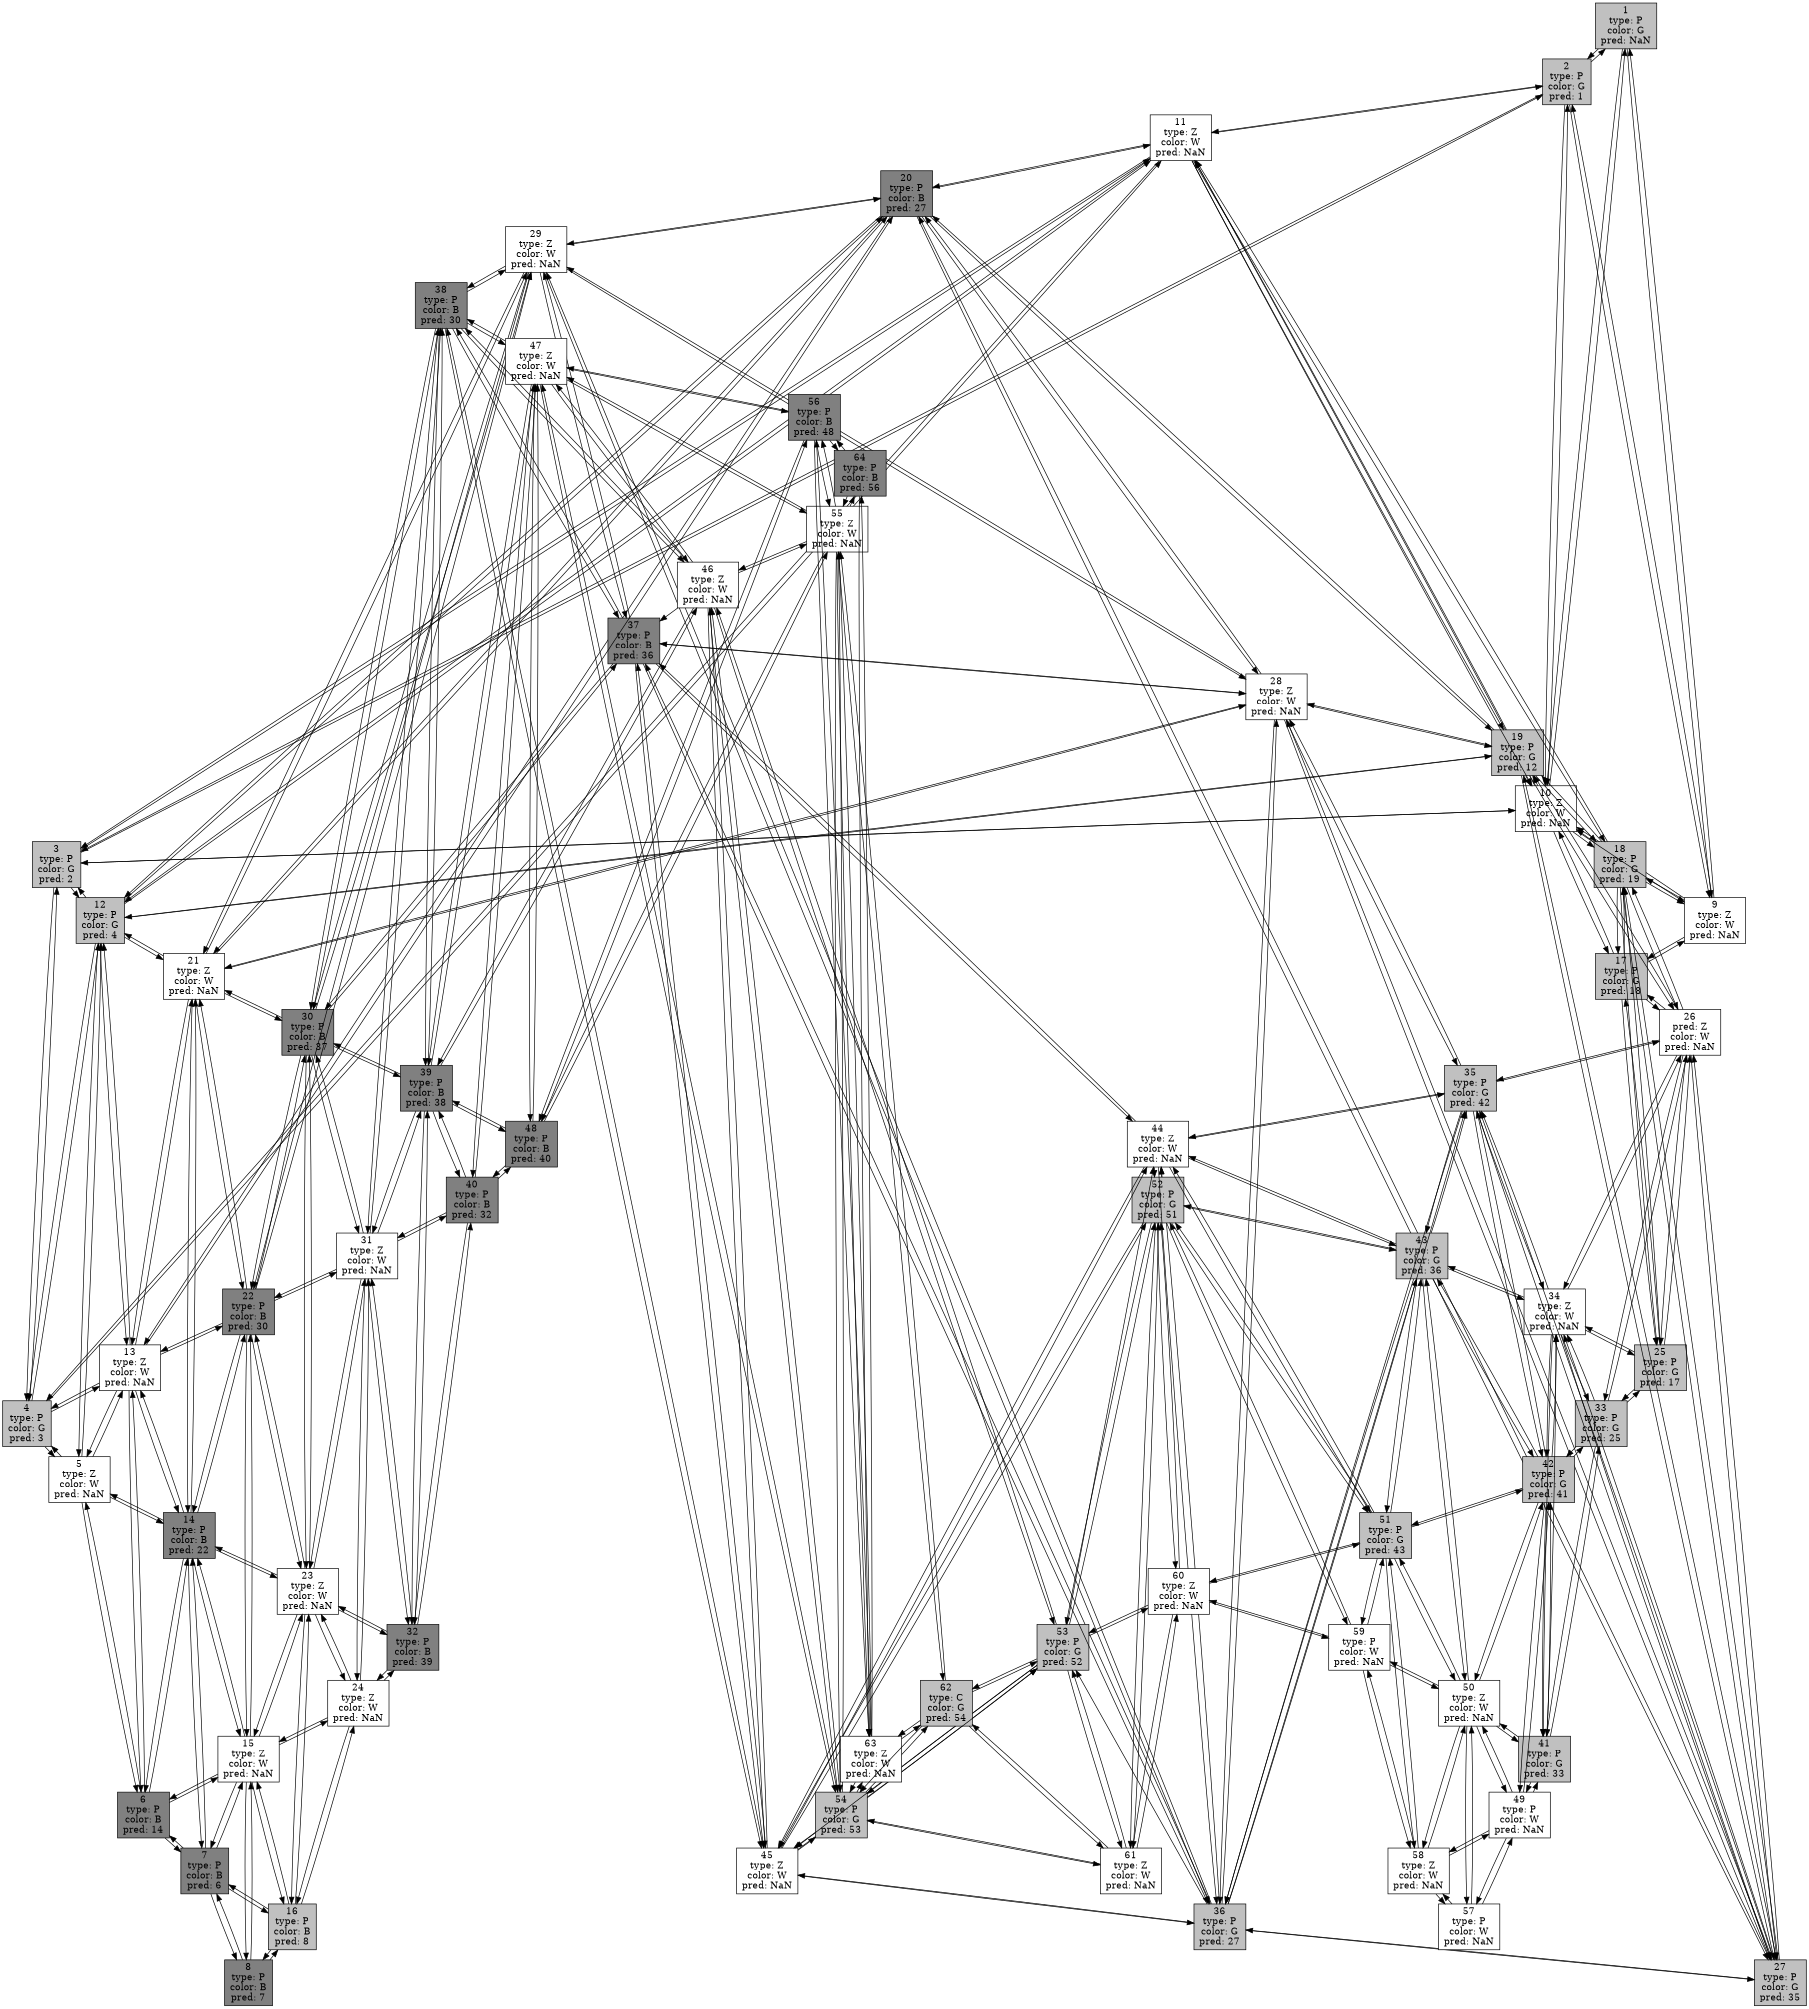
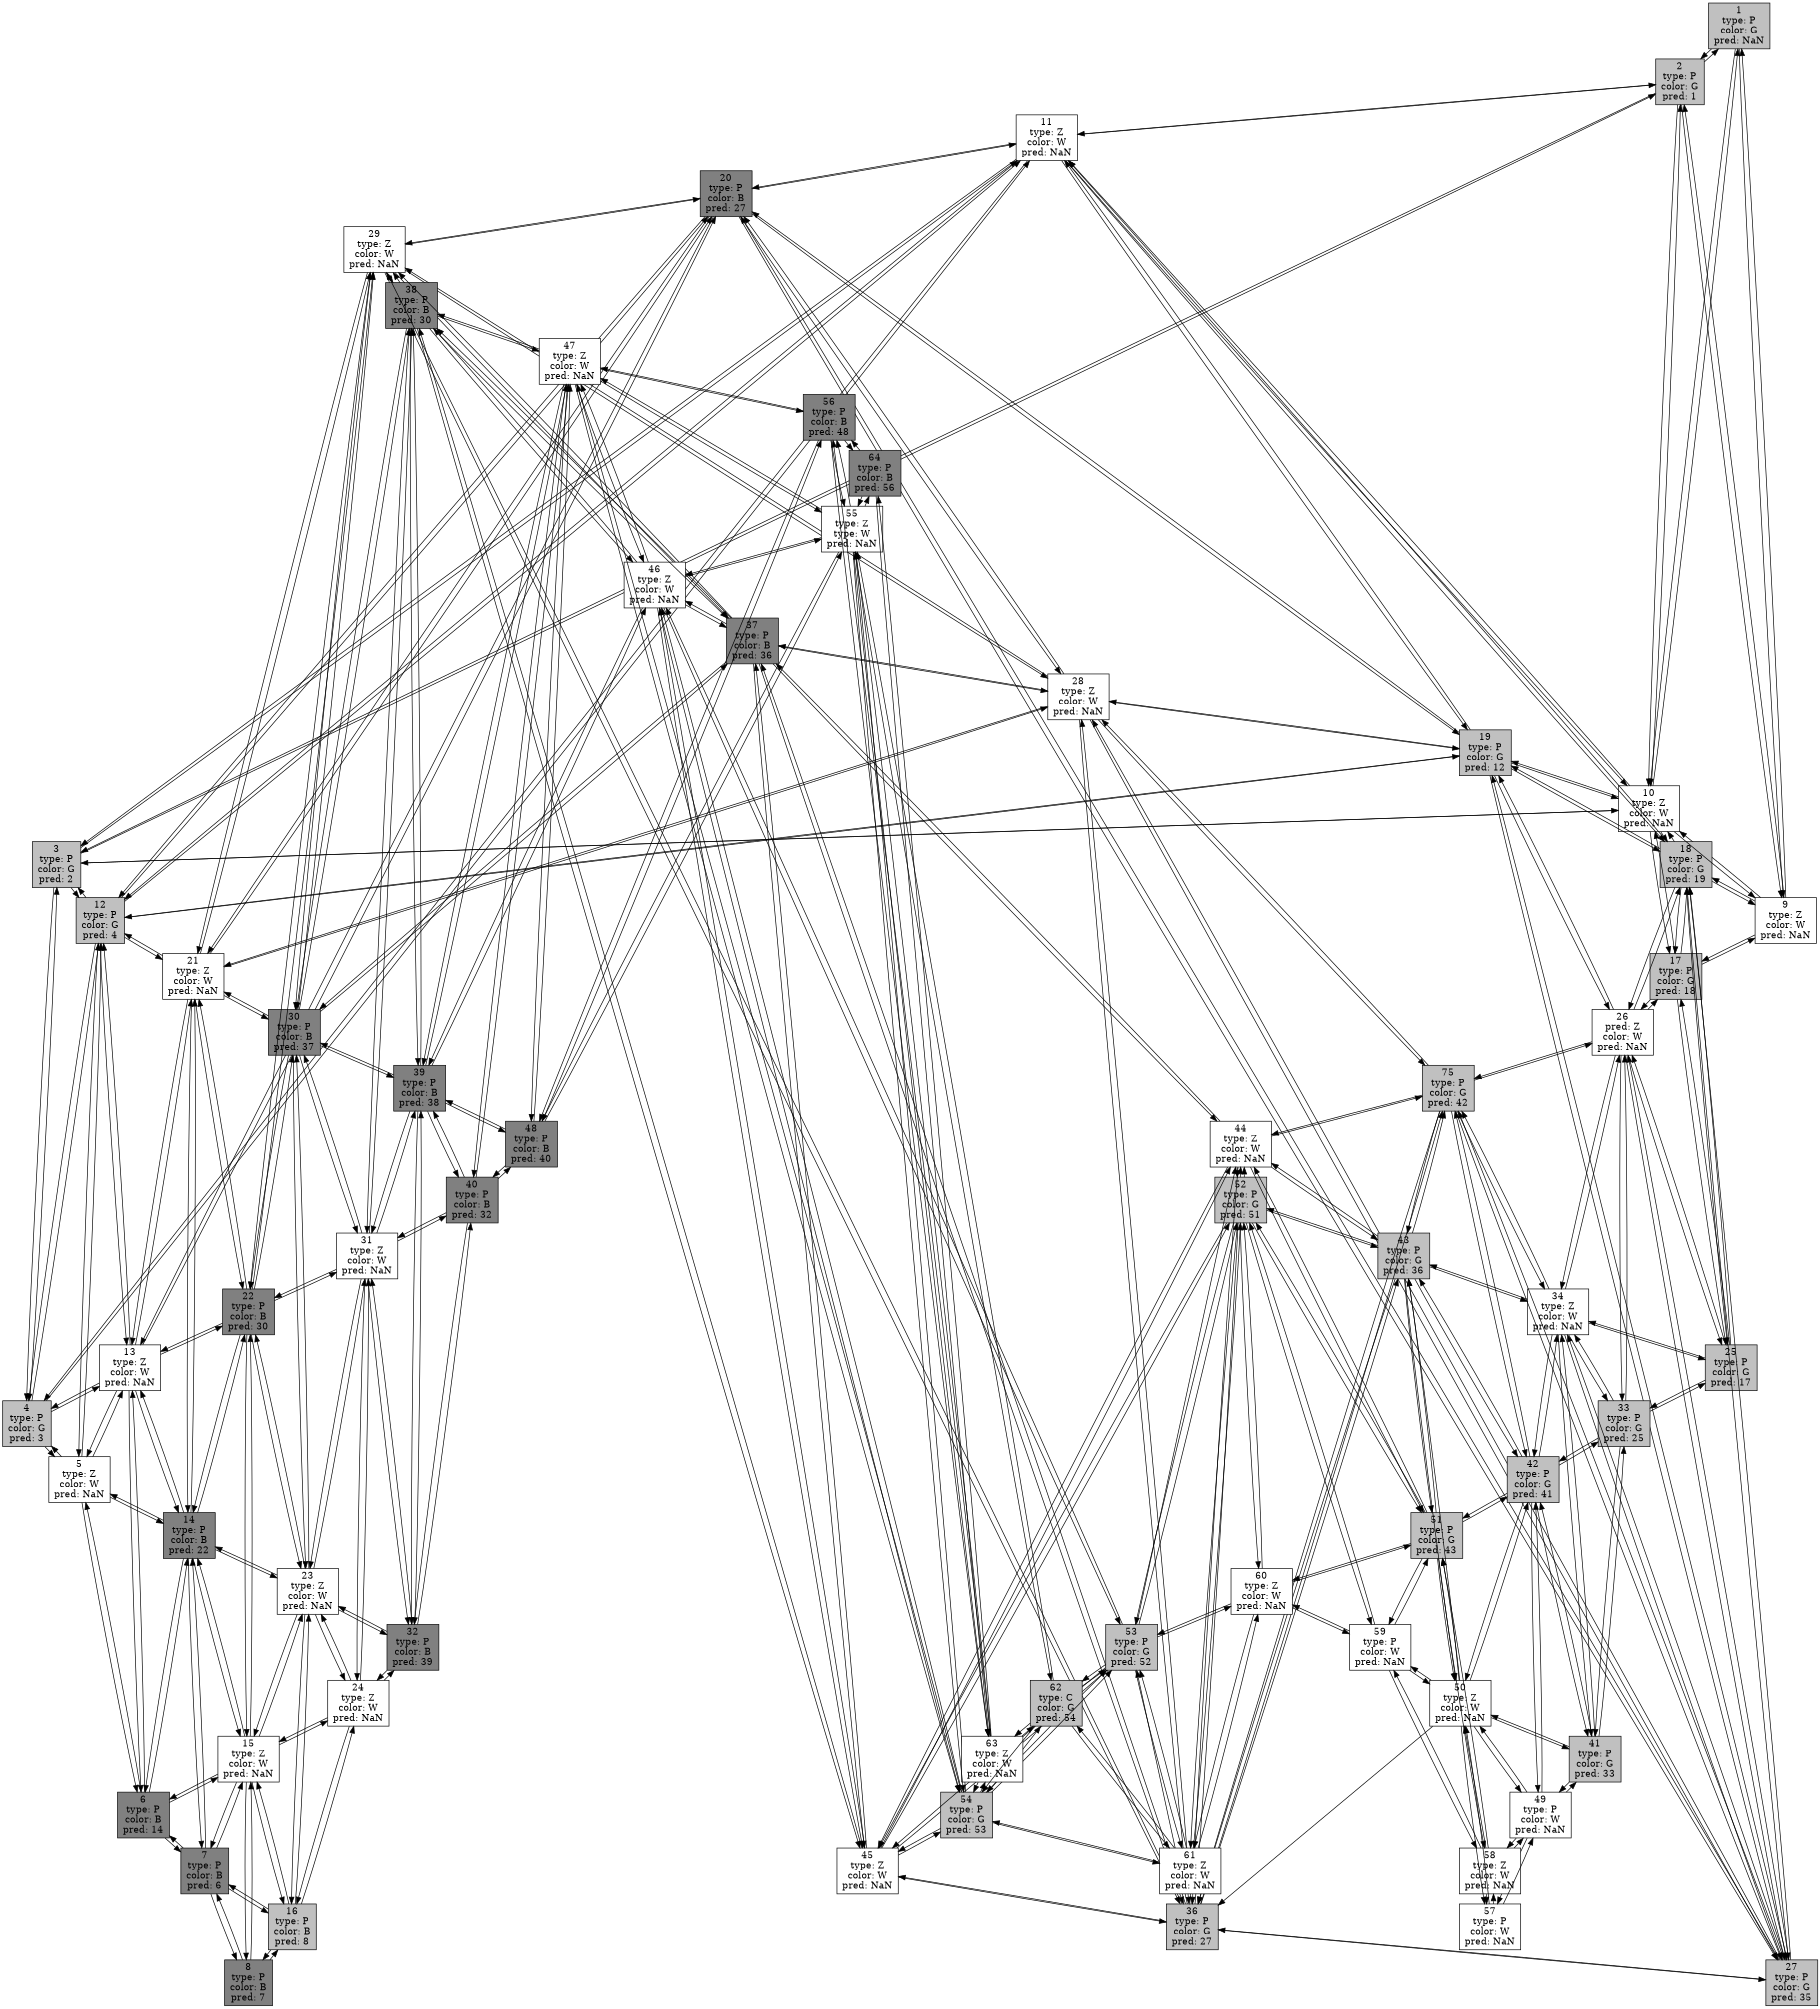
node "55 type: Z color: W pred: NaN": label "55 type: Z color: W pred: NaN" -> "55 type: Z type: W pred: NaN"
edge "37 type: P color: B pred: 36" -> "46 type: Z color: W pred: NaN": added
node "35 type: P color: G pred: 42": label "35 type: P color: G pred: 42" -> "75 type: P color: G pred: 42"
edge "50 type: Z color: W pred: NaN" -> "58 type: Z color: W pred: NaN": now "50 type: Z color: W pred: NaN" -> "36 type: P color: G pred: 27"
